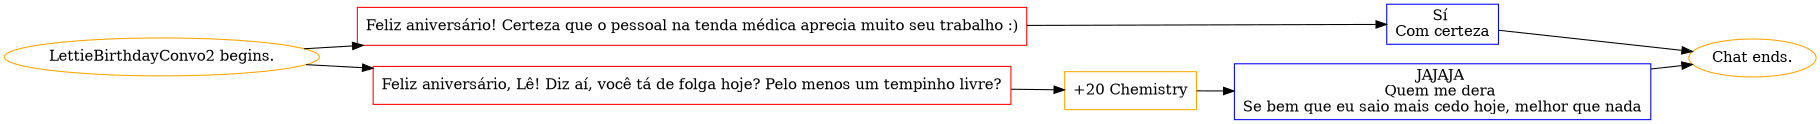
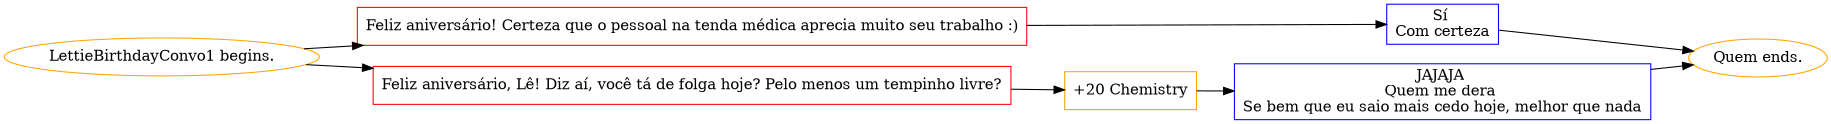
node "LettieBirthdayConvo2 begins.": label "LettieBirthdayConvo2 begins." -> "LettieBirthdayConvo1 begins."
node "Chat ends.": label "Chat ends." -> "Quem ends."
